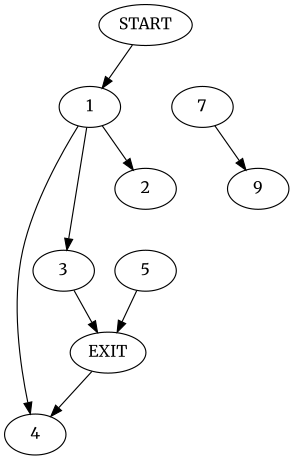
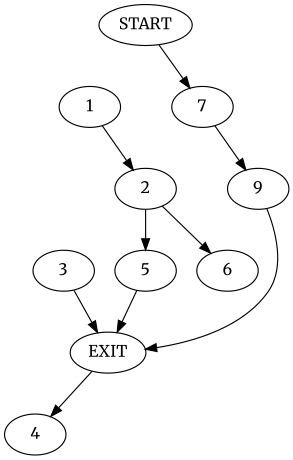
edge "START" -> "1": now "START" -> "7"
edge "1" -> "3": removed
edge "2" -> "5": added
edge "1" -> "4": removed
node "6": added
edge "9" -> "EXIT": added
